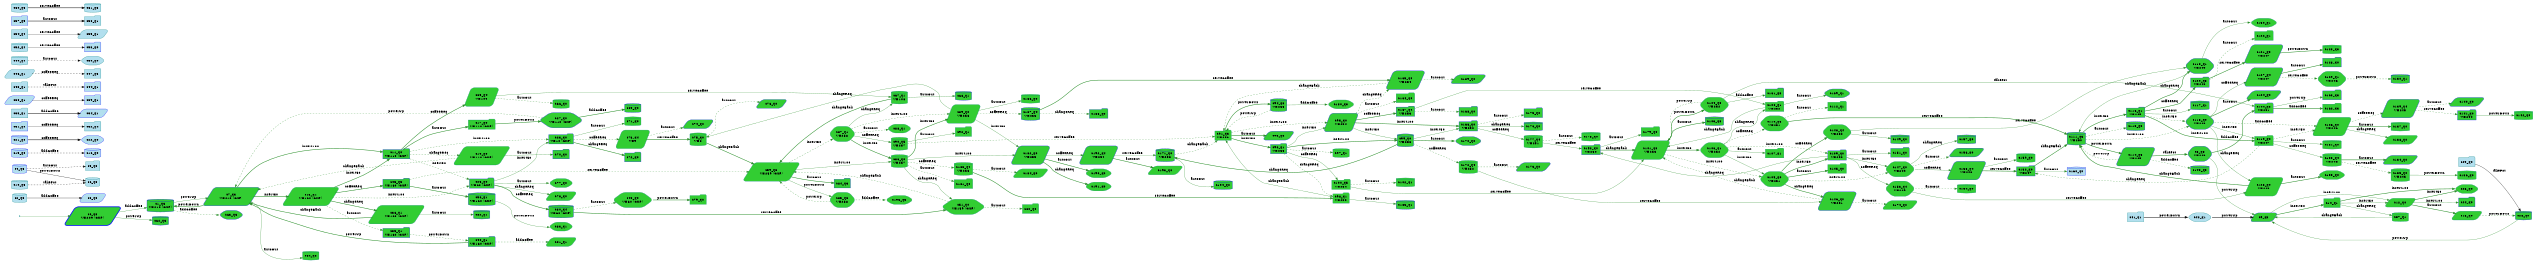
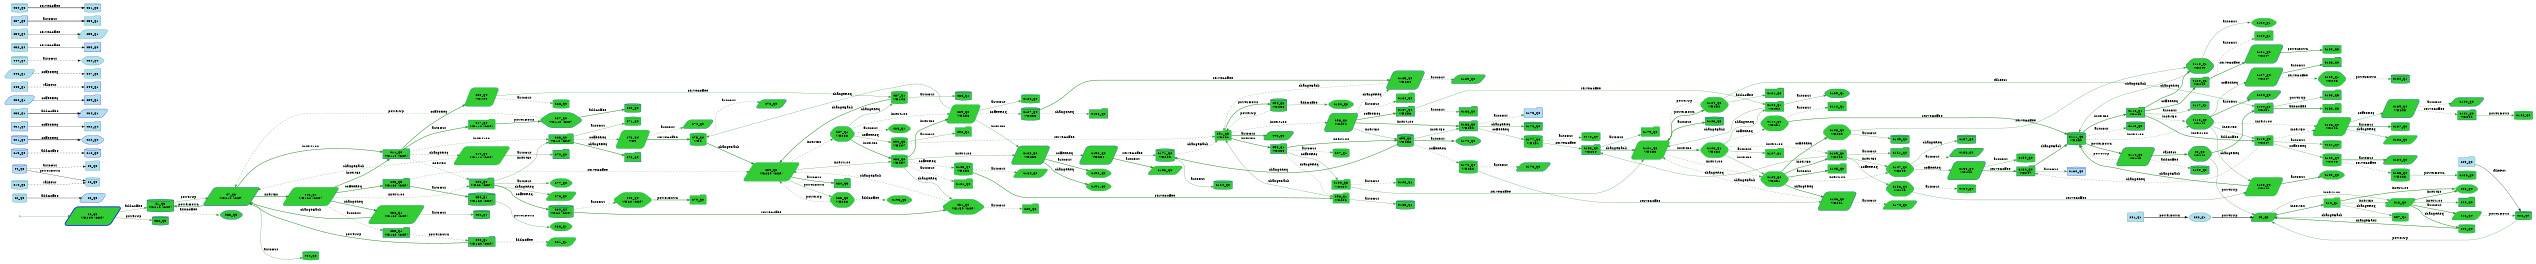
node "c175_q0": fillcolor limegreen -> lightblue2
edge "c126_q0 V=246" -> "c139_q4 V=245": style dashed -> solid
edge "c115_q0 V=248" -> "c126_q0 V=246": label "addCoffee" -> "insert100"
edge "c96_q1 V=255" -> "c95_q0 V=254": removed, label "insert50"
node "c20_q0": added
